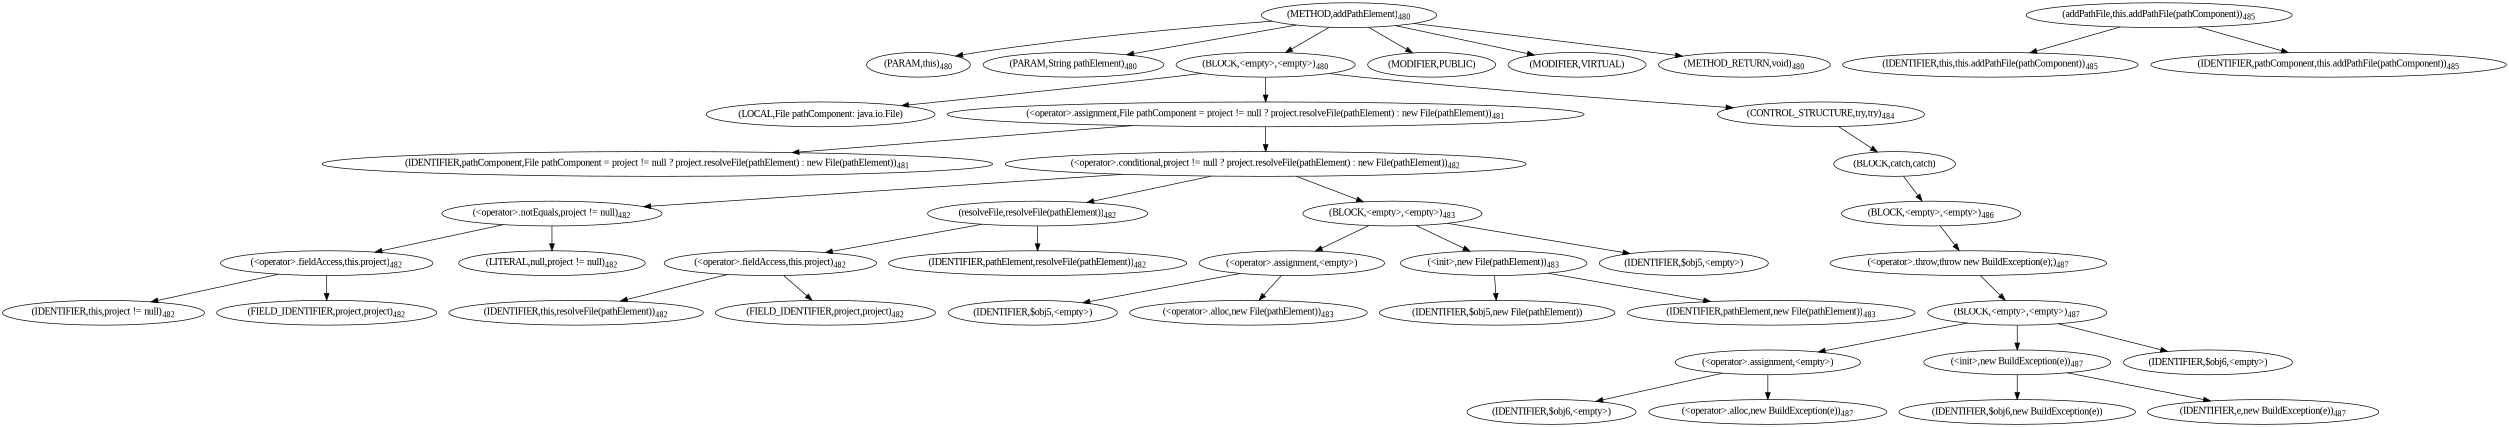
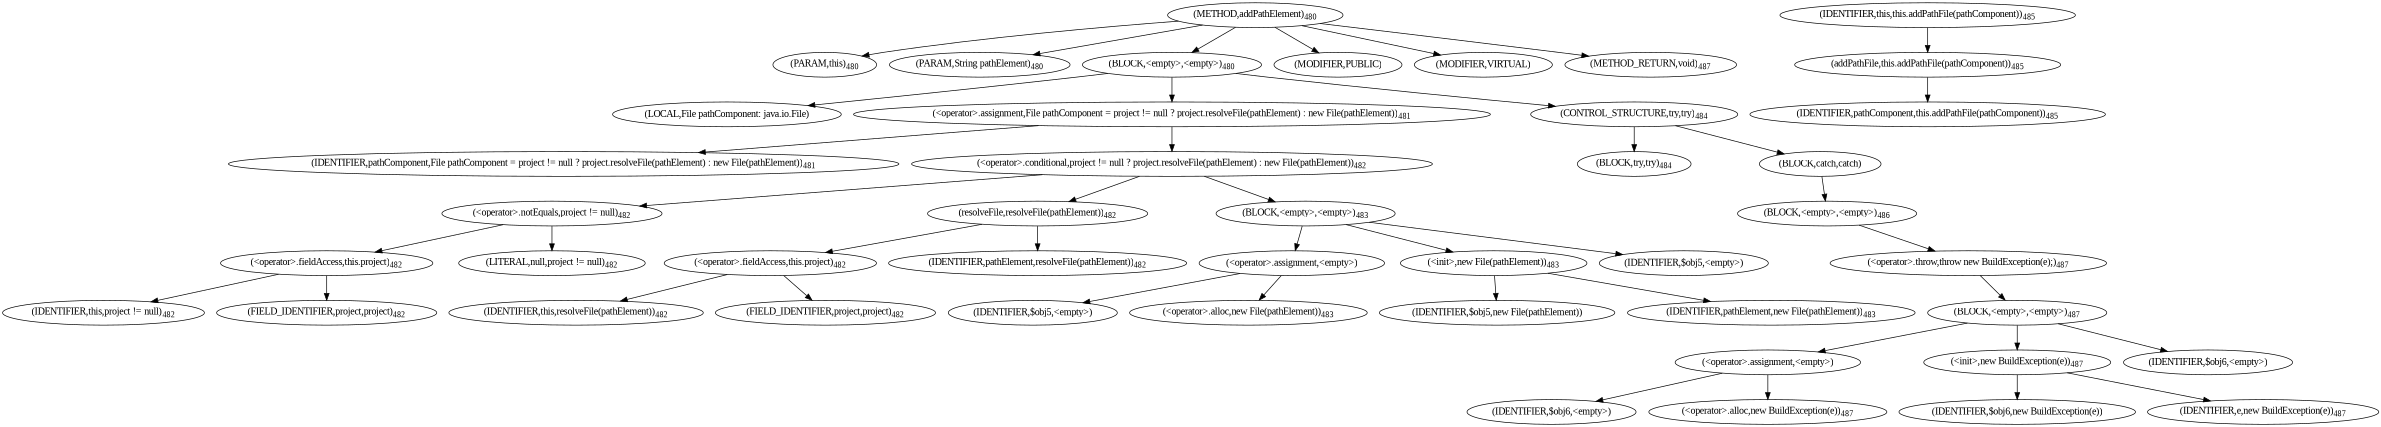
edge "(addPathFile,this.addPathFile(pathComponent))" -> "(IDENTIFIER,this,this.addPathFile(pathComponent))": reversed
node "(METHOD_RETURN,void)": text "480" -> "487"
node "(BLOCK,try,try)": added
